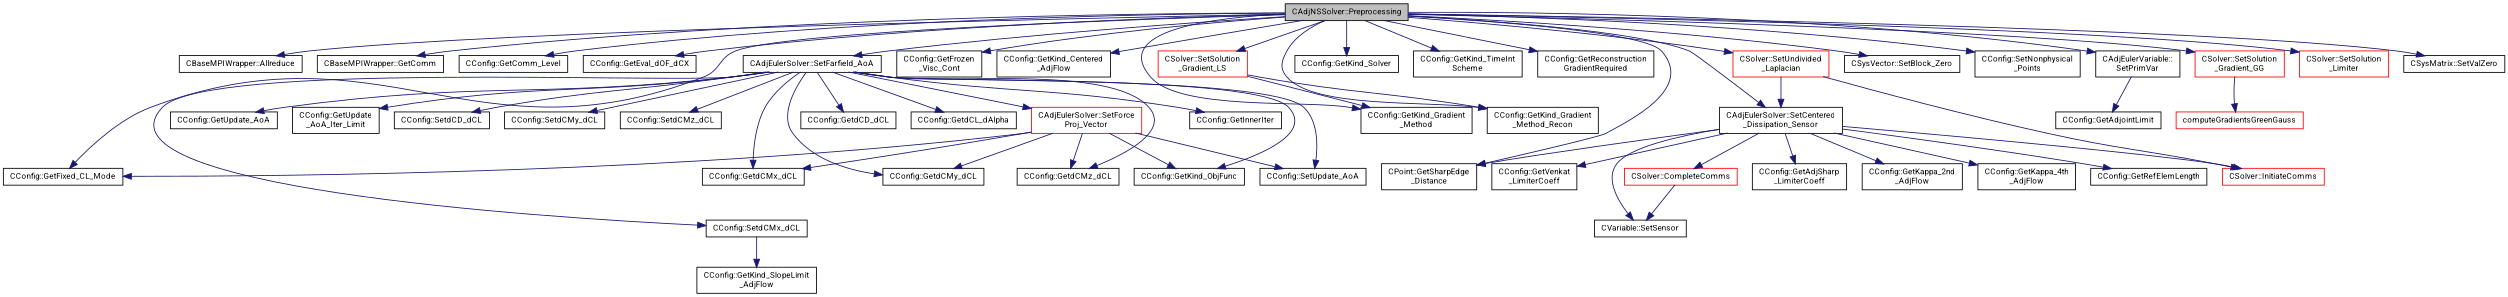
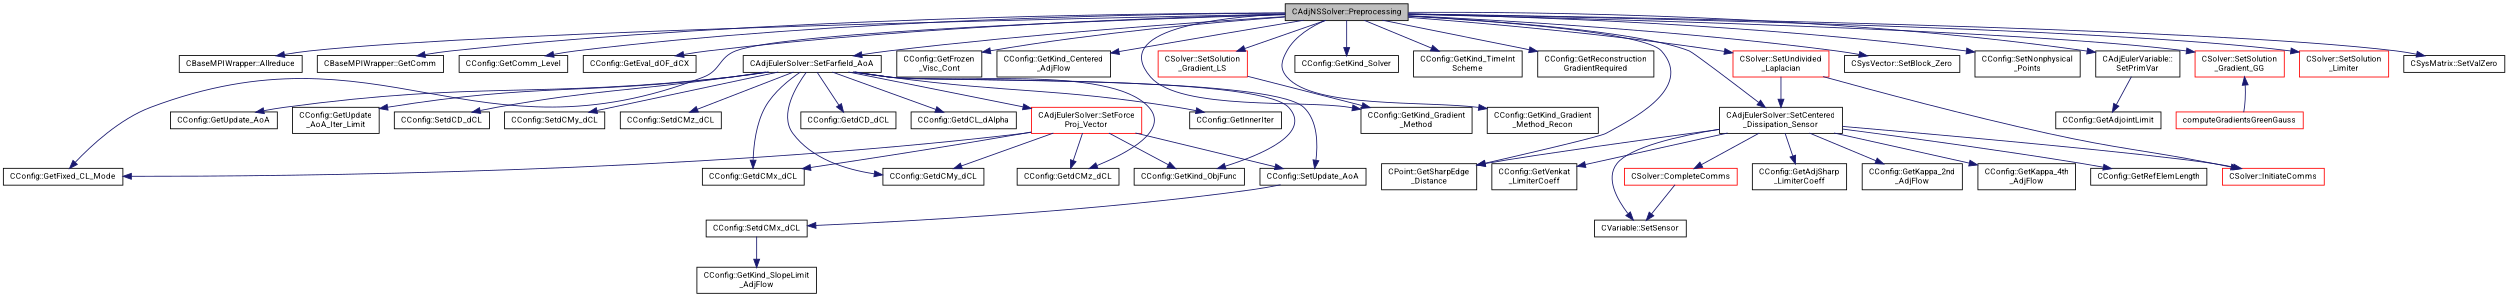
edge "CSolver::SetSolution _Gradient_GG" -> "computeGradientsGreenGauss": reversed
edge "CSolver::SetSolution _Gradient_LS" -> "CConfig::GetKind_Gradient _Method_Recon": removed
edge "CAdjEulerSolver::SetFarfield_AoA" -> "CConfig::SetdCMx_dCL": now "CConfig::SetUpdate_AoA" -> "CConfig::SetdCMx_dCL"
